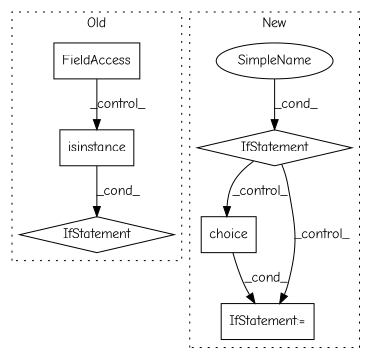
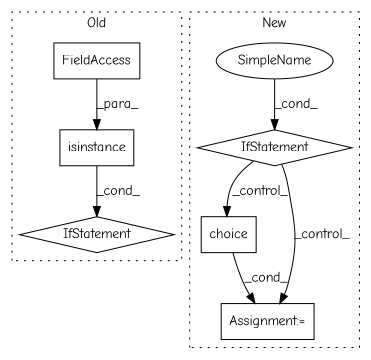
edge "FieldAccess" -> "isinstance": label "_control_" -> "_para_"
node "IfStatement:=": label "IfStatement:=" -> "Assignment:="
